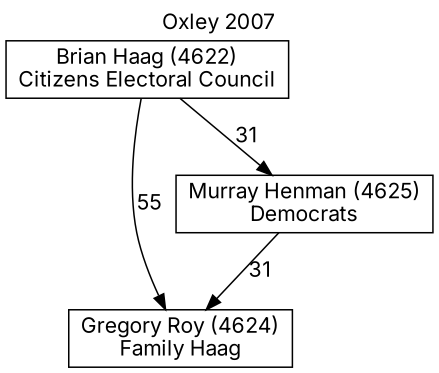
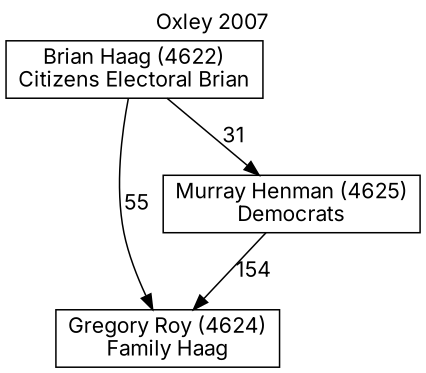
node "Brian Haag (4622) Citizens Electoral Council": label "Brian Haag (4622) Citizens Electoral Council" -> "Brian Haag (4622) Citizens Electoral Brian"
edge "Murray Henman (4625) Democrats" -> "Gregory Roy (4624) Family Haag": label "31" -> "154"
